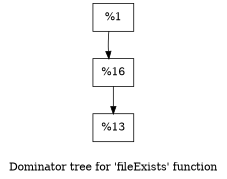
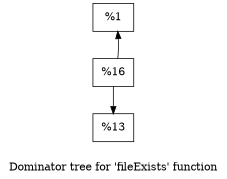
edge "%1" -> "%16": reversed
